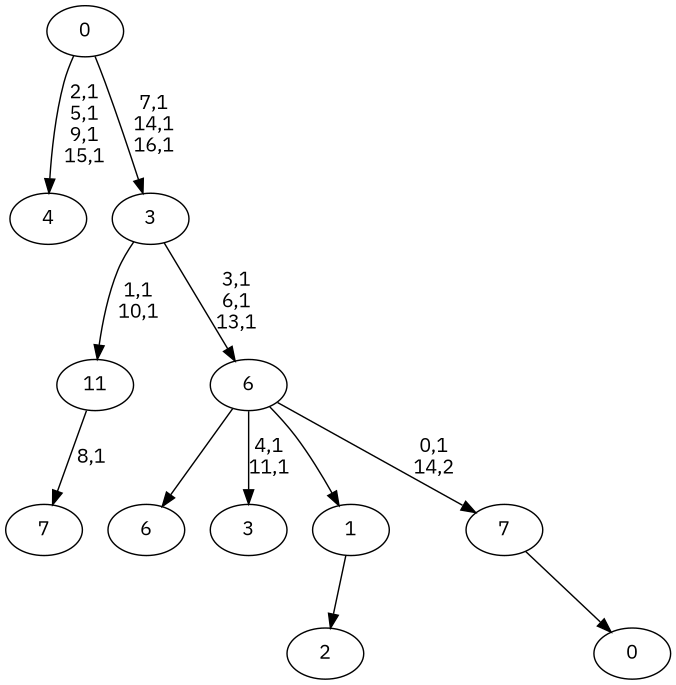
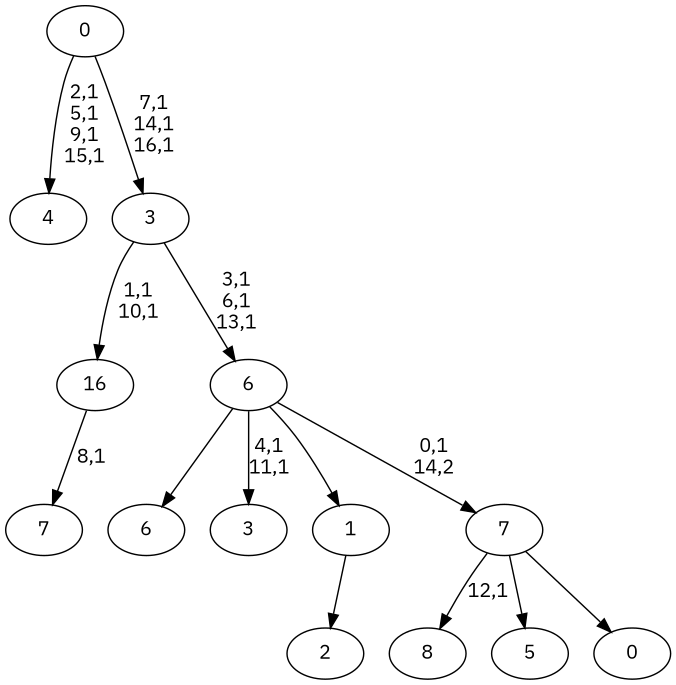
node "11": label "11" -> "16"
node "8": added
node "5": added
